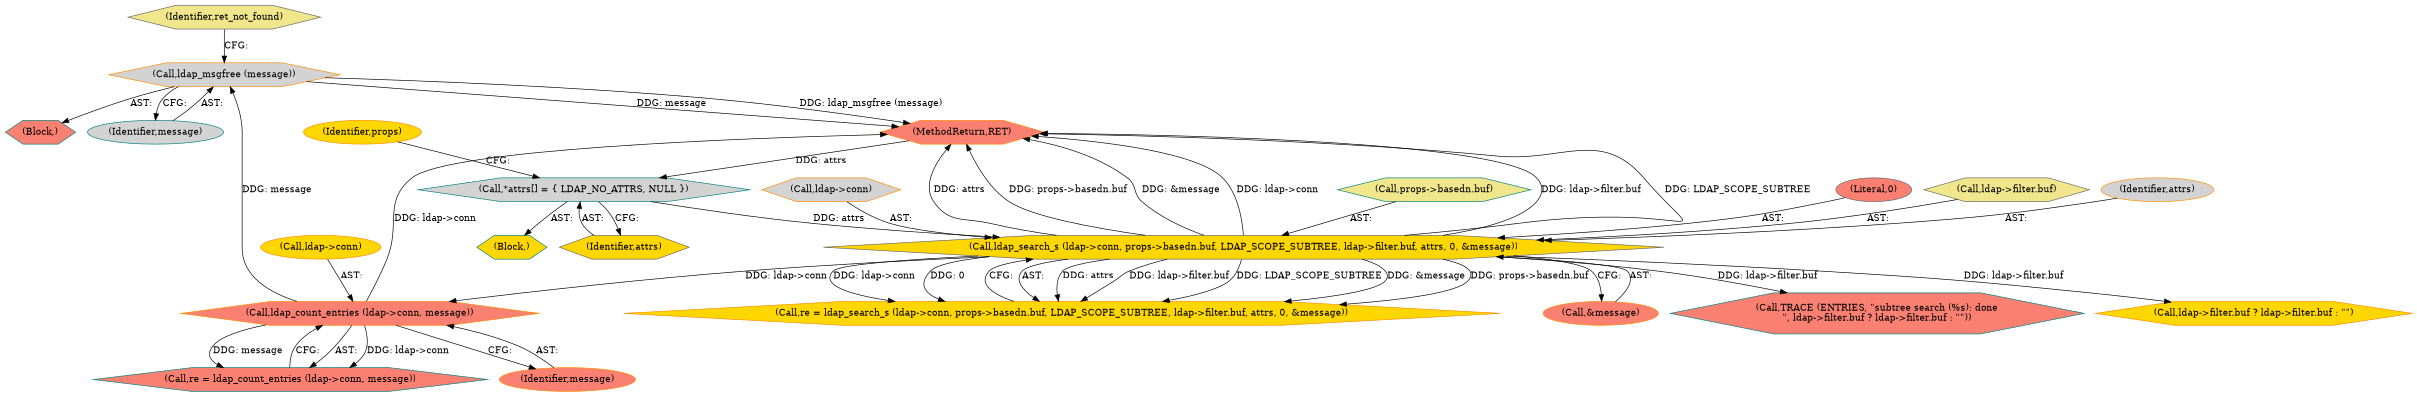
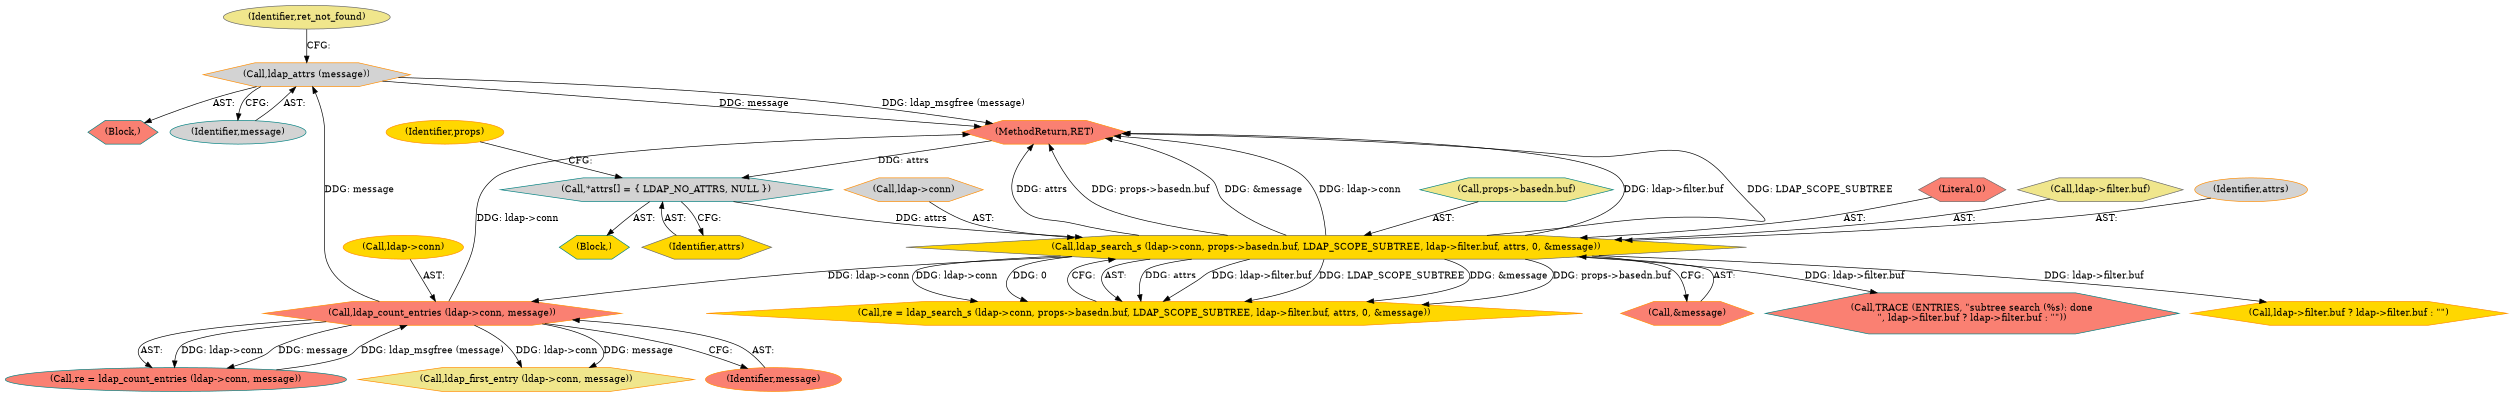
node "(Identifier,ret_not_found)": shape hexagon -> ellipse
node "(Call,ldap_msgfree (message))": label "(Call,ldap_msgfree (message))" -> "(Call,ldap_attrs (message))"
node "(Literal,0)": shape ellipse -> hexagon
node "(Call,&message)": shape ellipse -> hexagon
edge "(Call,re = ldap_count_entries (ldap->conn, message))" -> "(Call,ldap_count_entries (ldap->conn, message))": label "CFG: " -> "DDG: ldap_msgfree (message)"
node "(Call,re = ldap_count_entries (ldap->conn, message))": shape hexagon -> ellipse
node "(Call,ldap_first_entry (ldap->conn, message))": added
